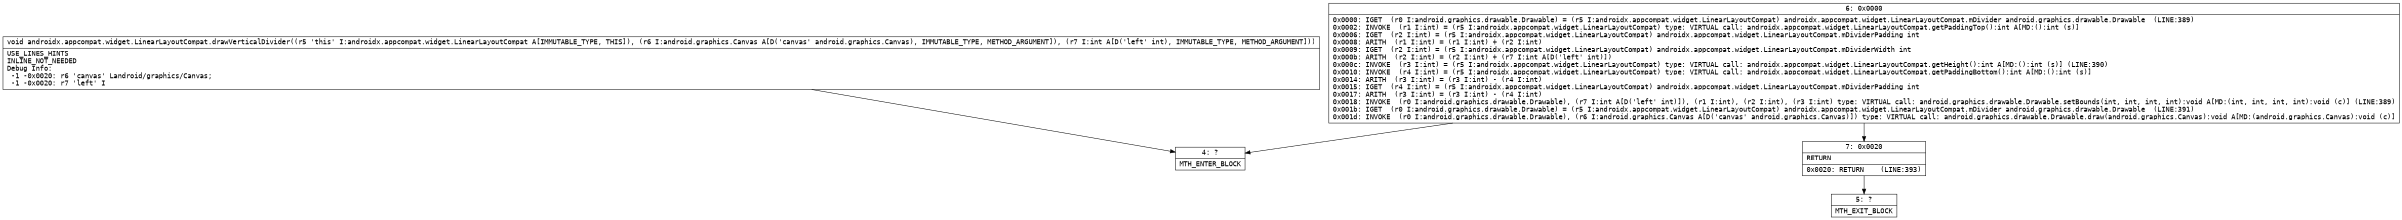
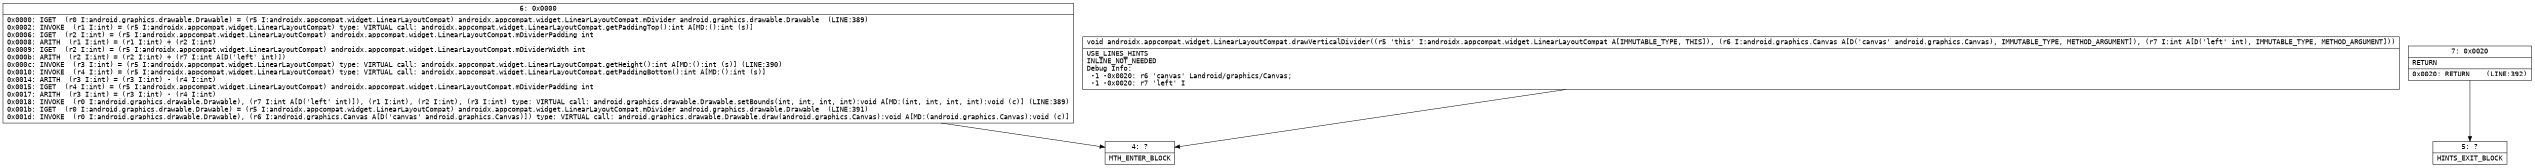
edge "6: 0x0000" -> "7: 0x0020": removed
node "7: 0x0020": text "0x0020: RETURN    (LINE:393)" -> "0x0020: RETURN    (LINE:392)"
node "5: ?": text "MTH_EXIT_BLOCK" -> "HINTS_EXIT_BLOCK"
